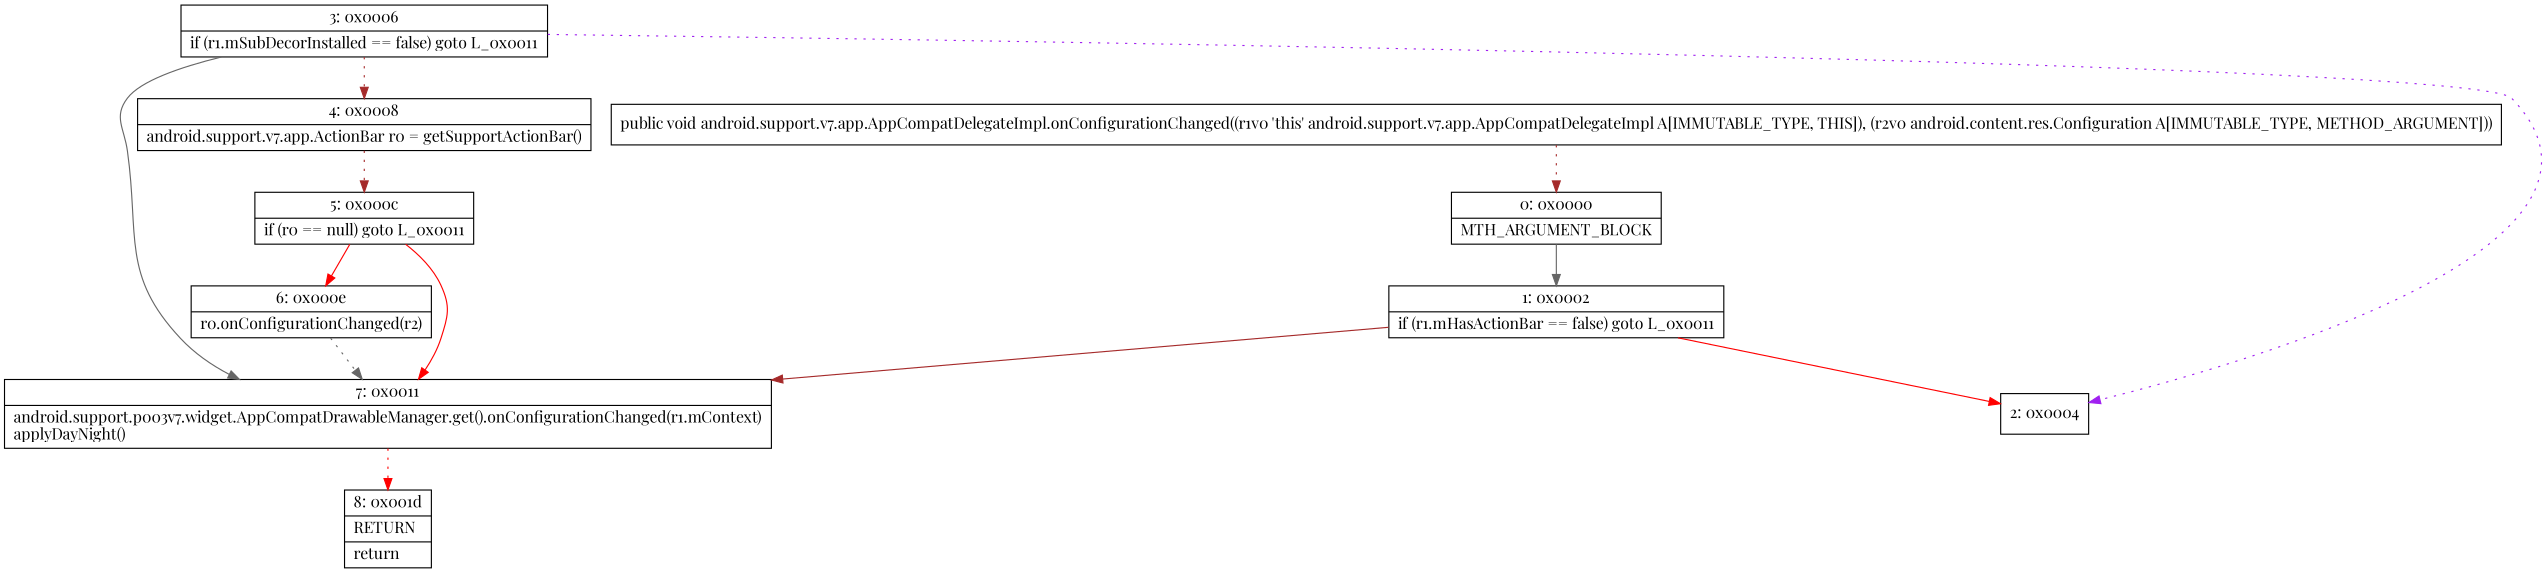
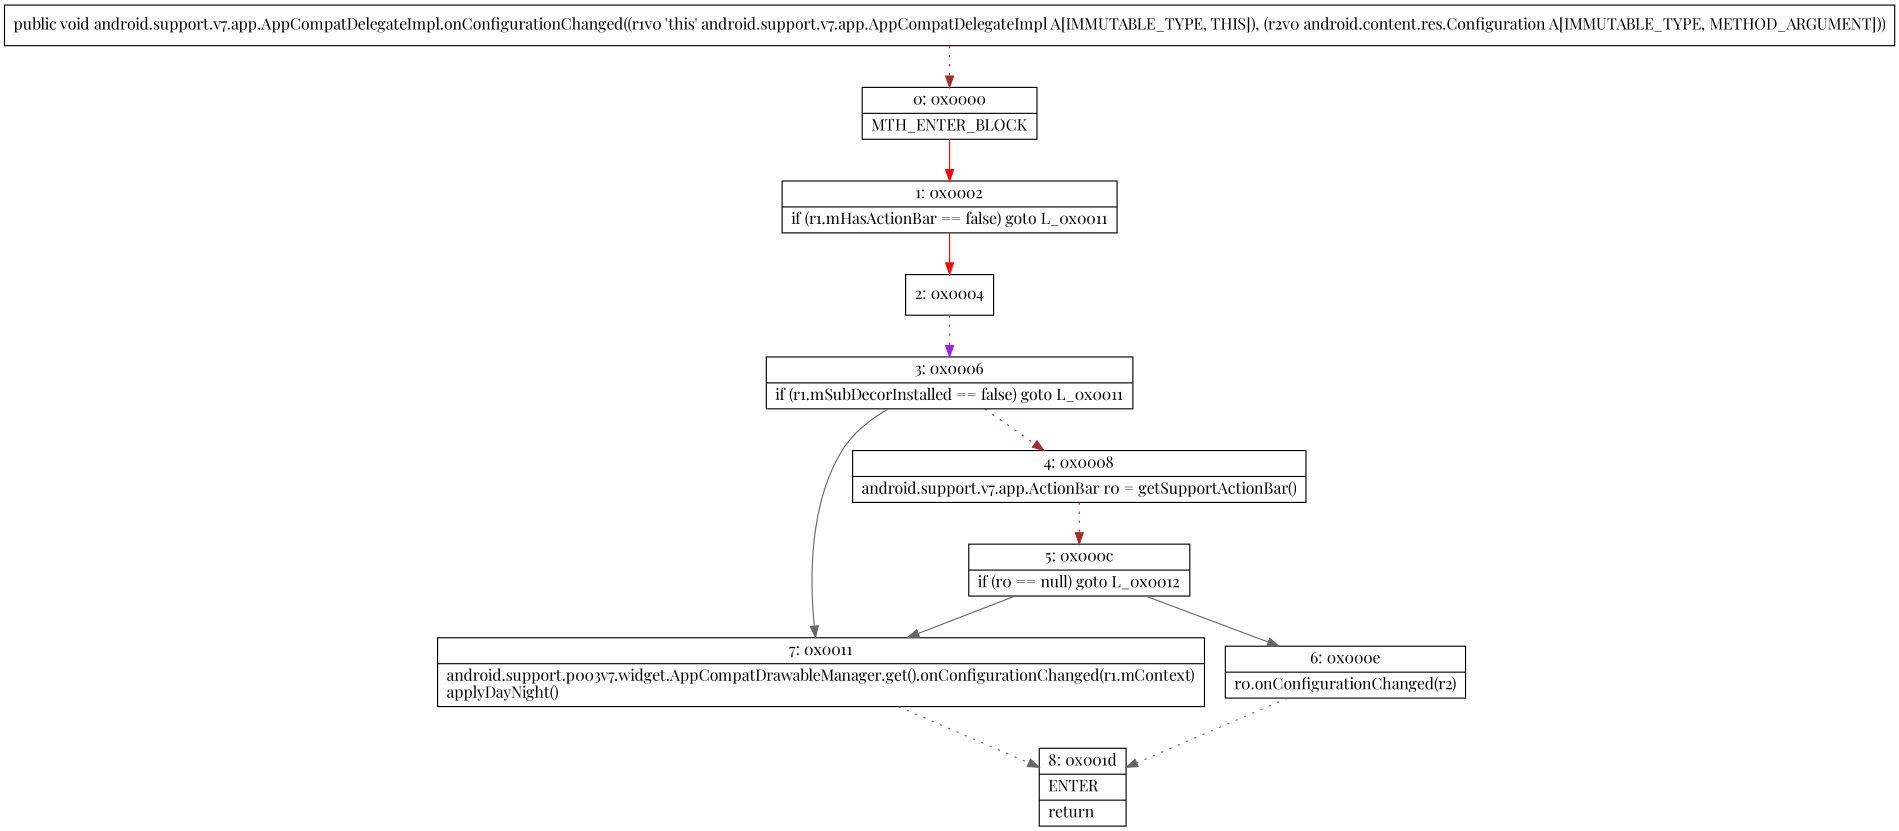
edge "3: 0x0006" -> "2: 0x0004": reversed
node "5: 0x000c": text "if (r0 == null) goto L_0x0011" -> "if (r0 == null) goto L_0x0012"
node "0: 0x0000": text "MTH_ARGUMENT_BLOCK" -> "MTH_ENTER_BLOCK"
edge "0: 0x0000" -> "1: 0x0002": color gray40 -> red
edge "5: 0x000c" -> "6: 0x000e": color red -> gray40
edge "5: 0x000c" -> "7: 0x0011": color red -> gray40
edge "1: 0x0002" -> "7: 0x0011": removed
edge "6: 0x000e" -> "7: 0x0011": now "6: 0x000e" -> "8: 0x001d"
edge "7: 0x0011" -> "8: 0x001d": color red -> gray40
node "8: 0x001d": text "RETURN" -> "ENTER"
